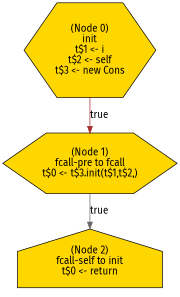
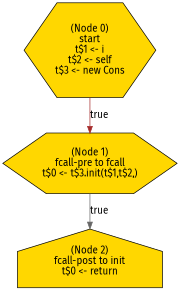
node "(Node 0) init t$1 <- i t$2 <- self t$3 <- new Cons": label "(Node 0) init t$1 <- i t$2 <- self t$3 <- new Cons" -> "(Node 0) start t$1 <- i t$2 <- self t$3 <- new Cons"
node "(Node 2) fcall-self to init t$0 <- return": label "(Node 2) fcall-self to init t$0 <- return" -> "(Node 2) fcall-post to init t$0 <- return"
